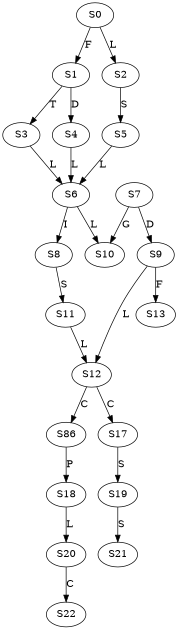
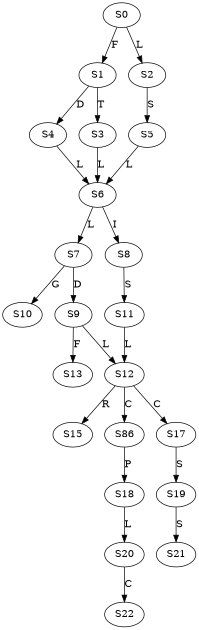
edge "S6" -> "S10": now "S6" -> "S7"
node "S15": added
